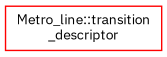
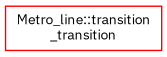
node "Metro_line::transition _descriptor": label "Metro_line::transition _descriptor" -> "Metro_line::transition _transition"
